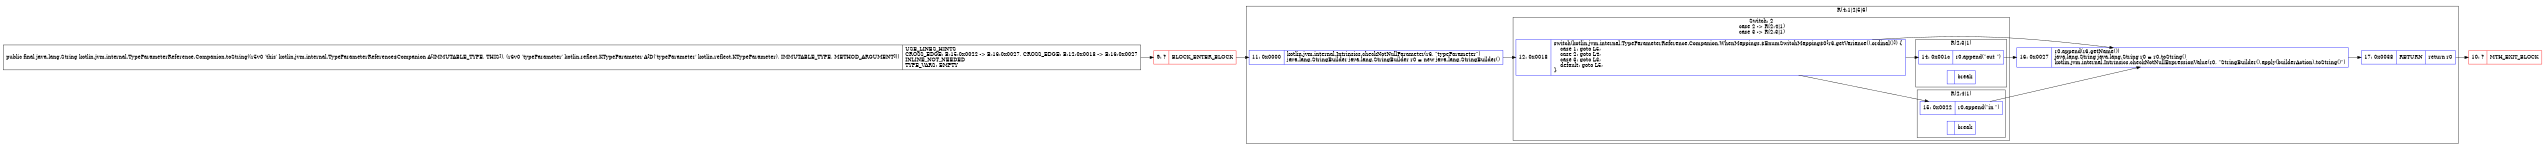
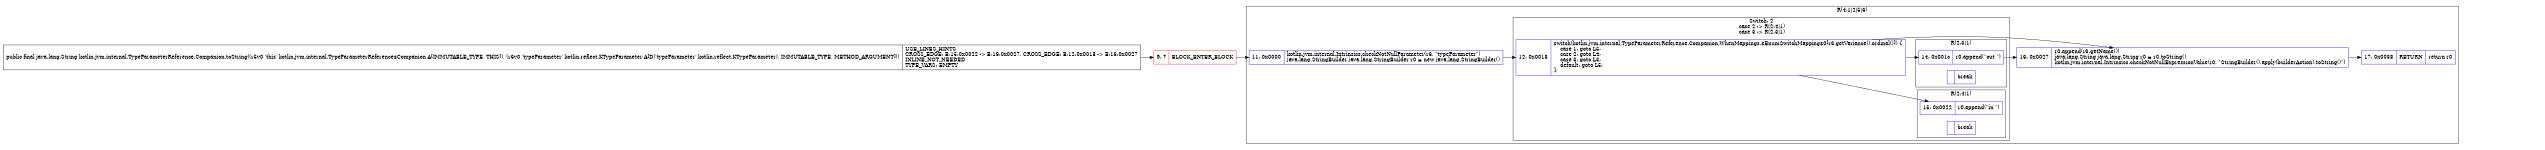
node "10: ?": removed
edge "15: 0x0022" -> "16: 0x0027": removed
